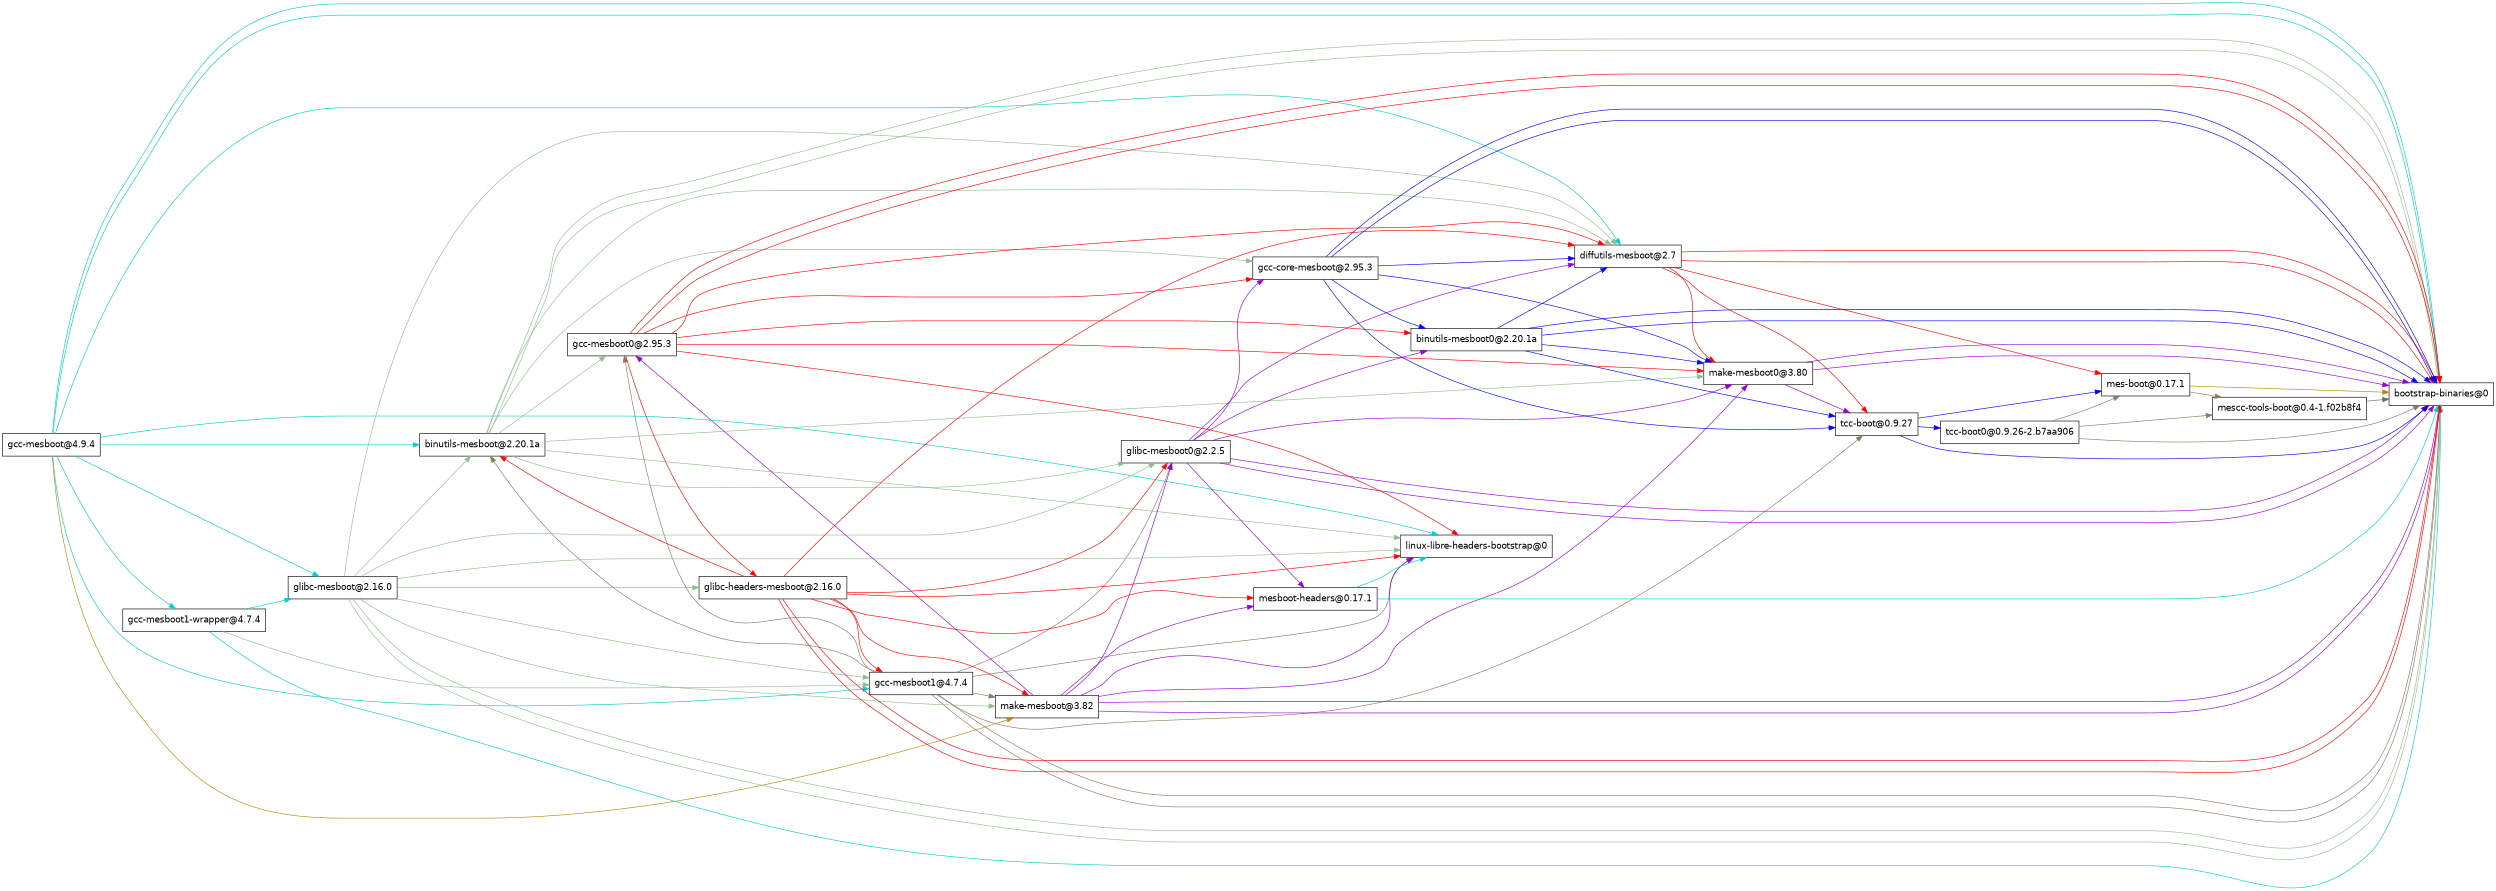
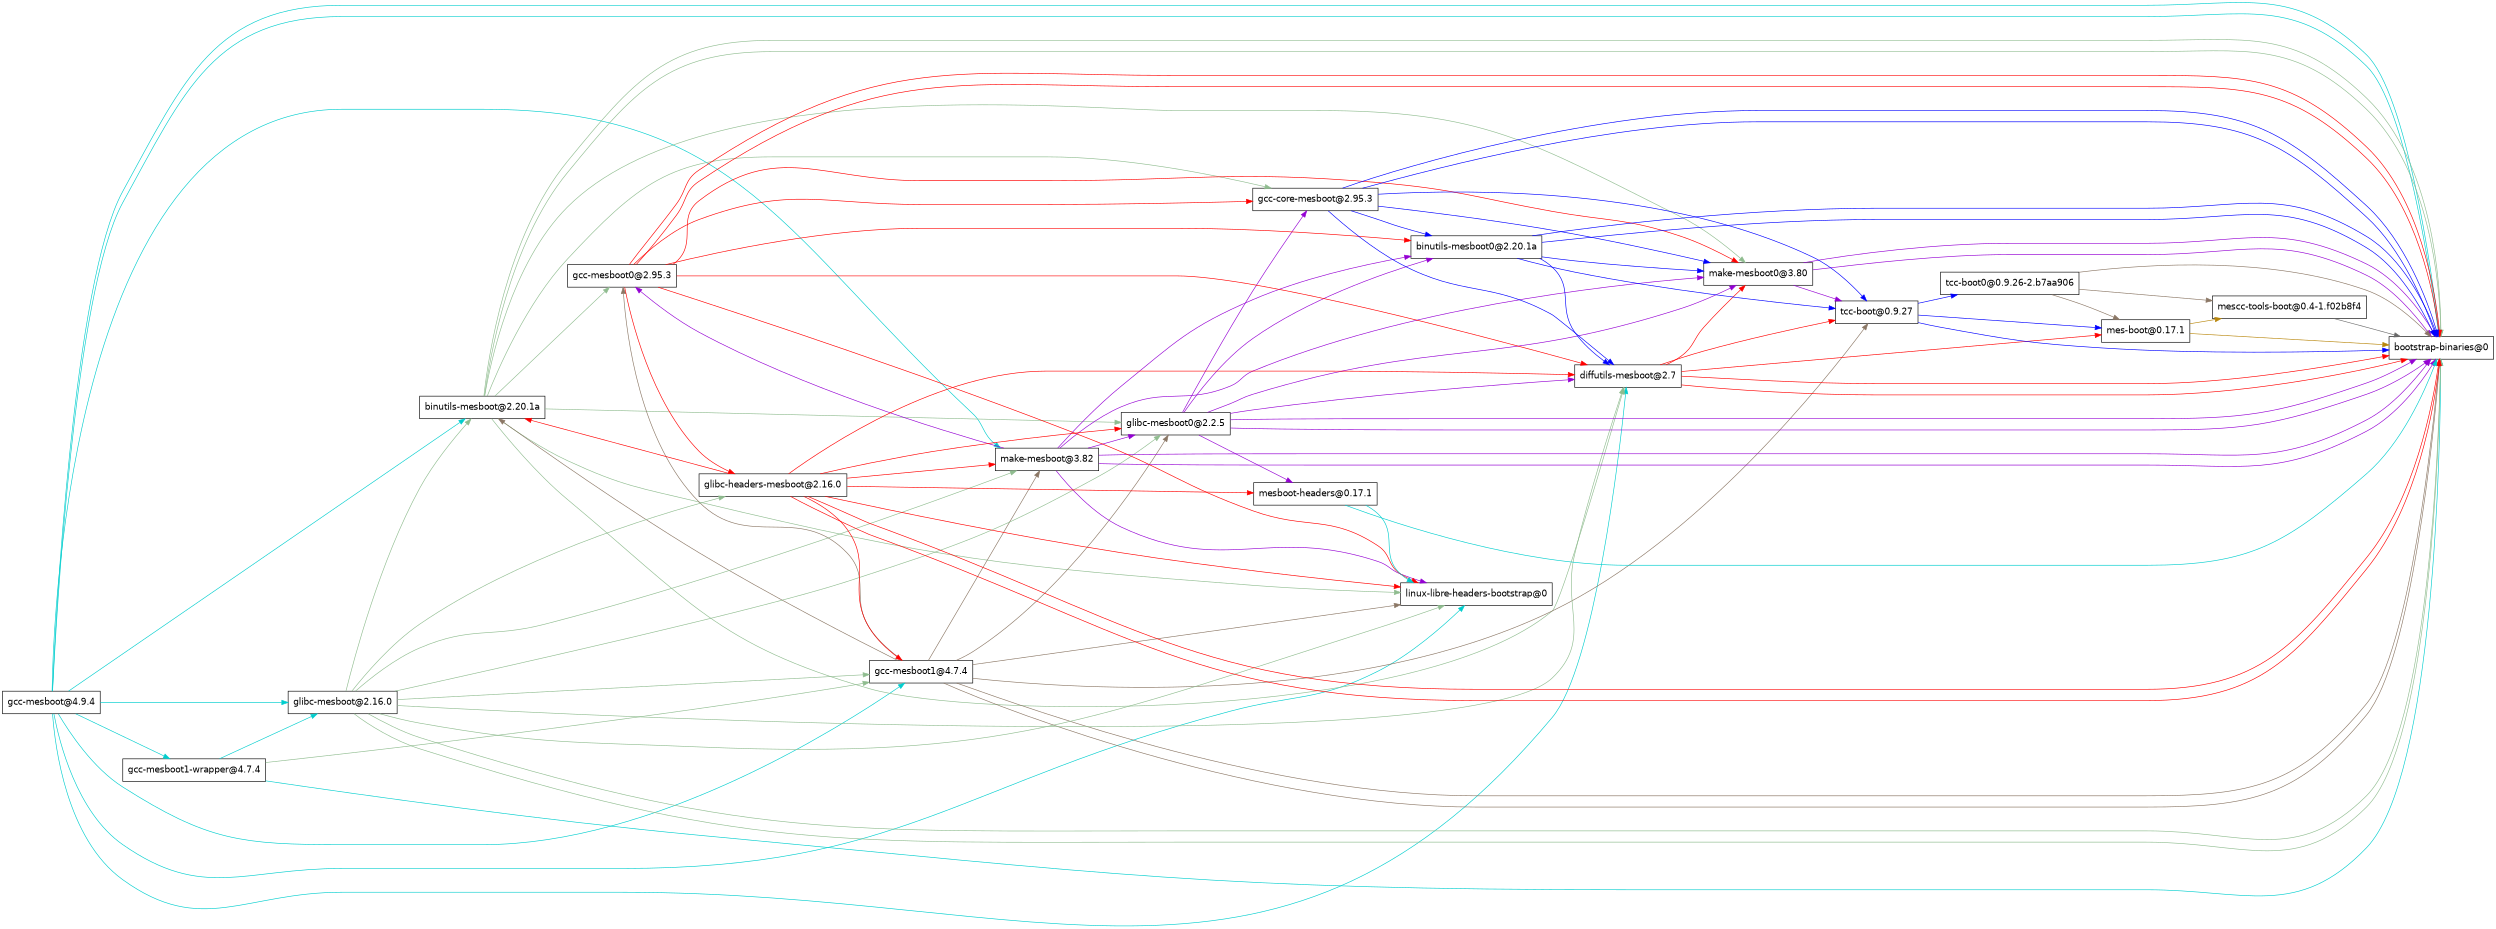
edge "mes-boot@0.17.1" -> "mescc-tools-boot@0.4-1.f02b8f4": color peachpuff4 -> darkgoldenrod
edge "make-mesboot@3.82" -> "mesboot-headers@0.17.1": now "make-mesboot@3.82" -> "binutils-mesboot0@2.20.1a"
edge "gcc-mesboot@4.9.4" -> "make-mesboot@3.82": color darkgoldenrod -> cyan3
